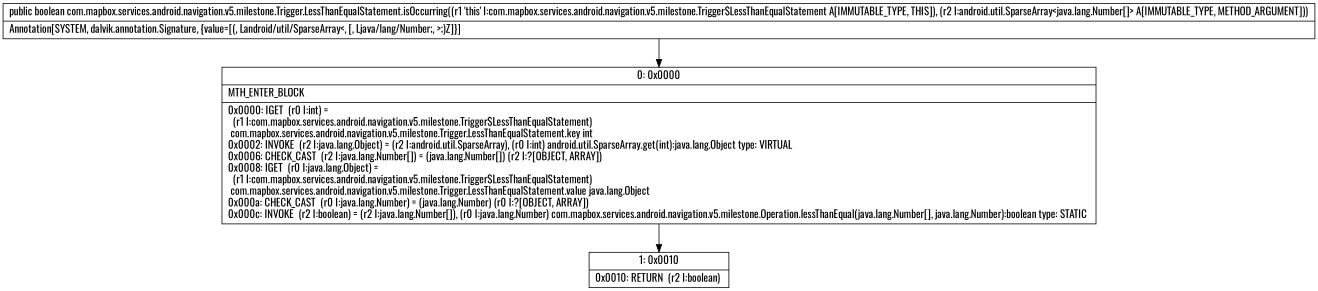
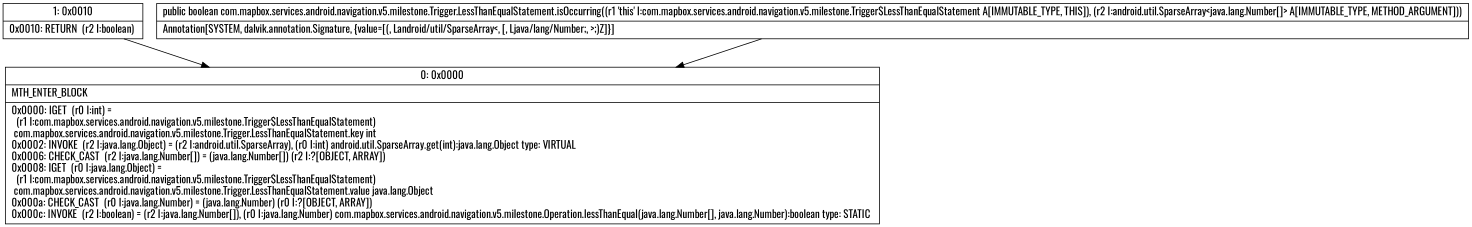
edge "0: 0x0000" -> "1: 0x0010": reversed
